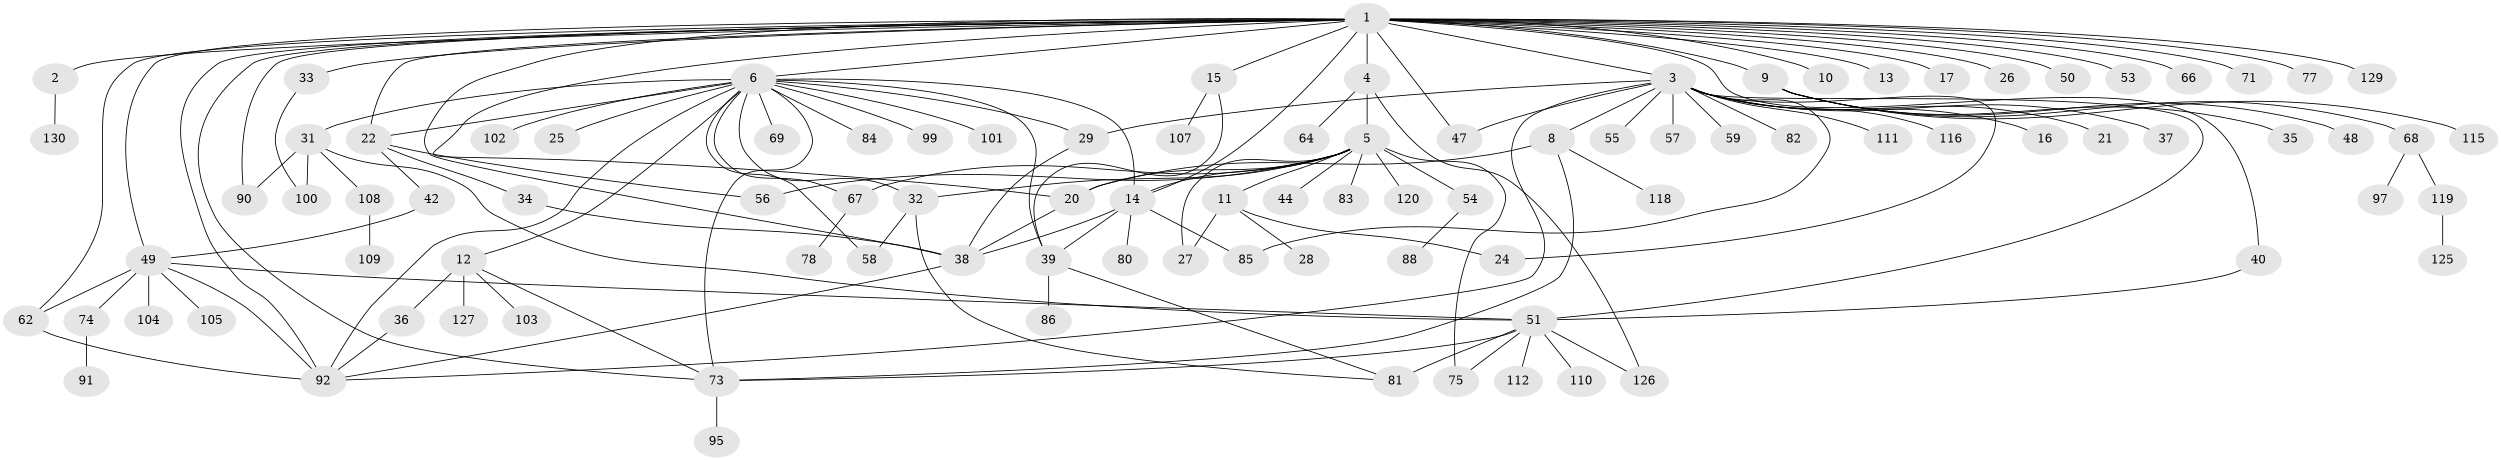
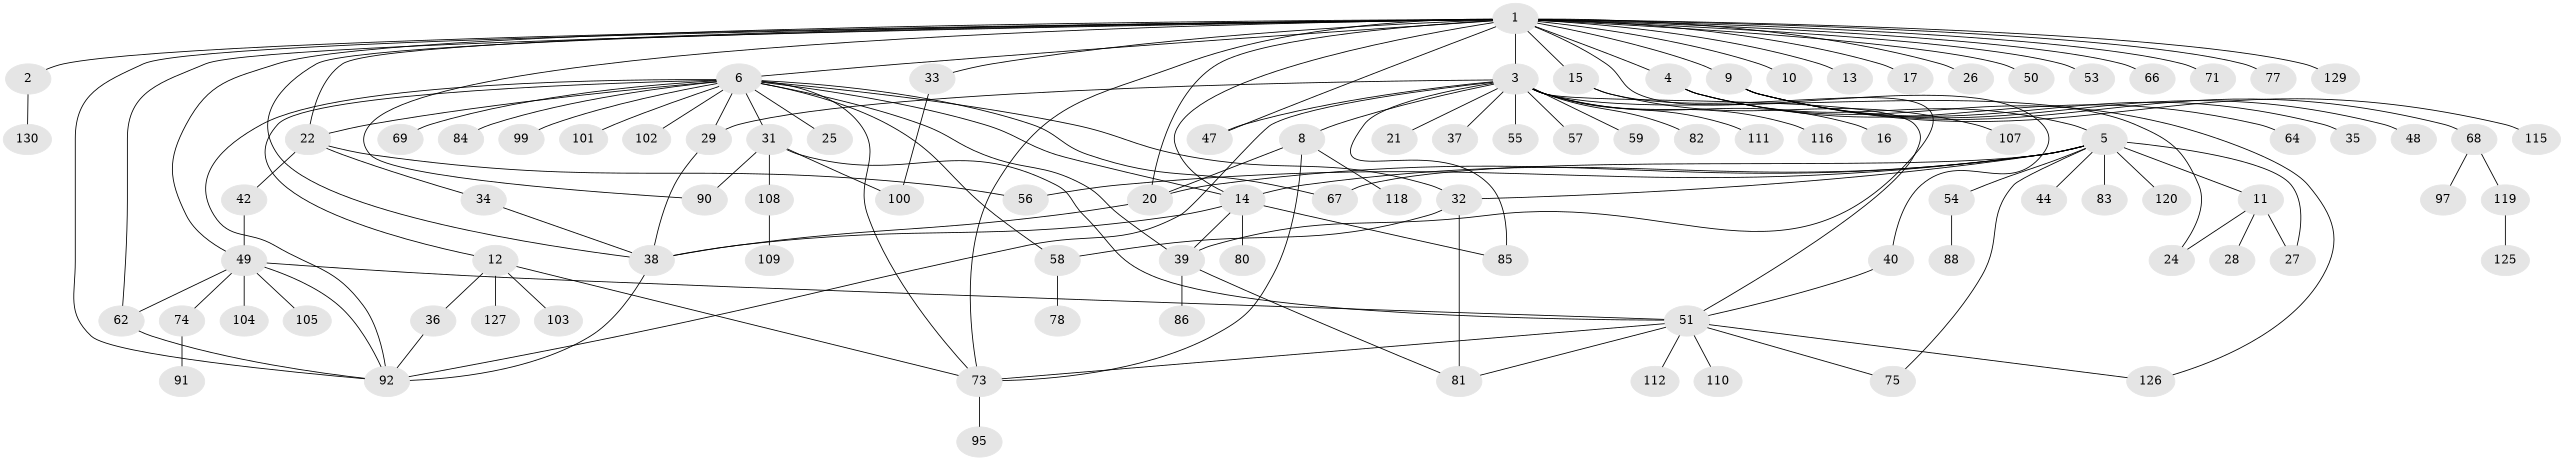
edge "67" -- "78": now "58" -- "78"
